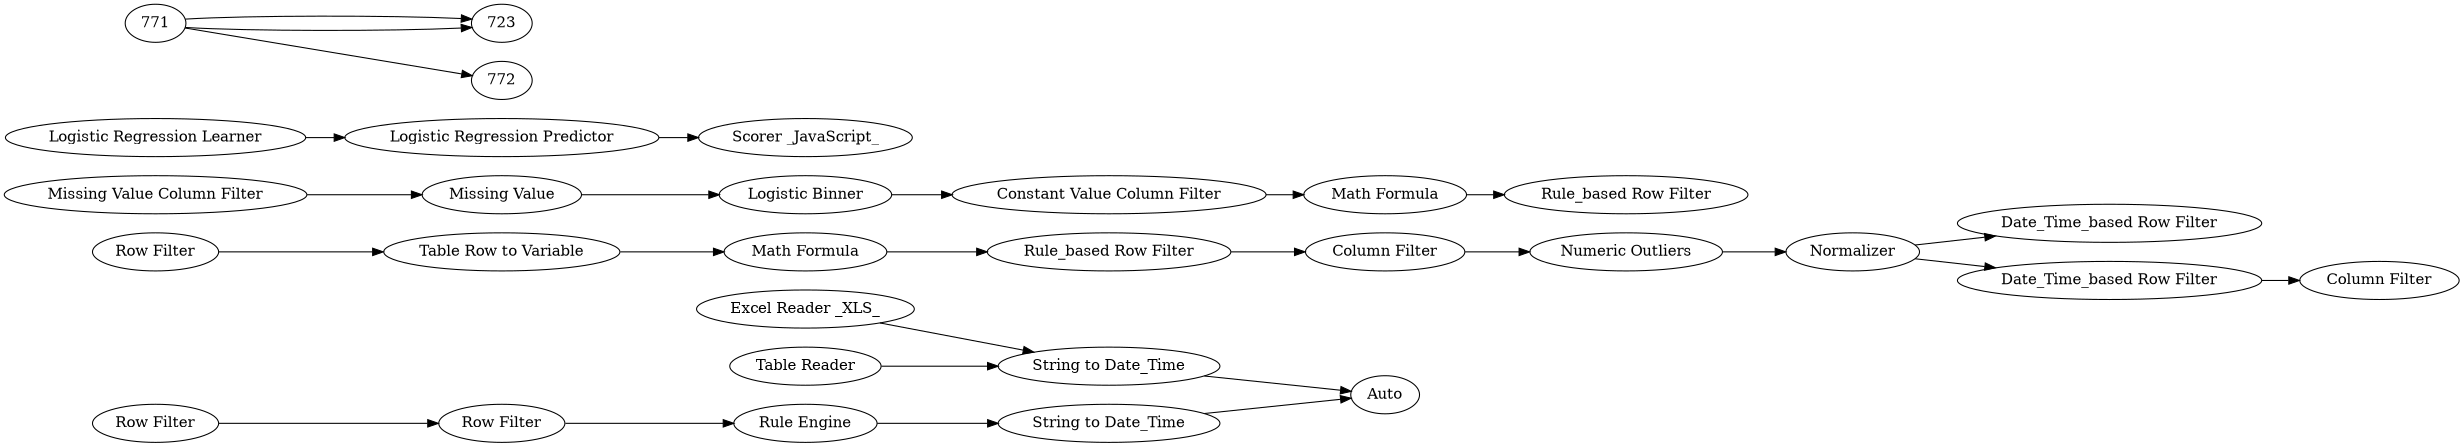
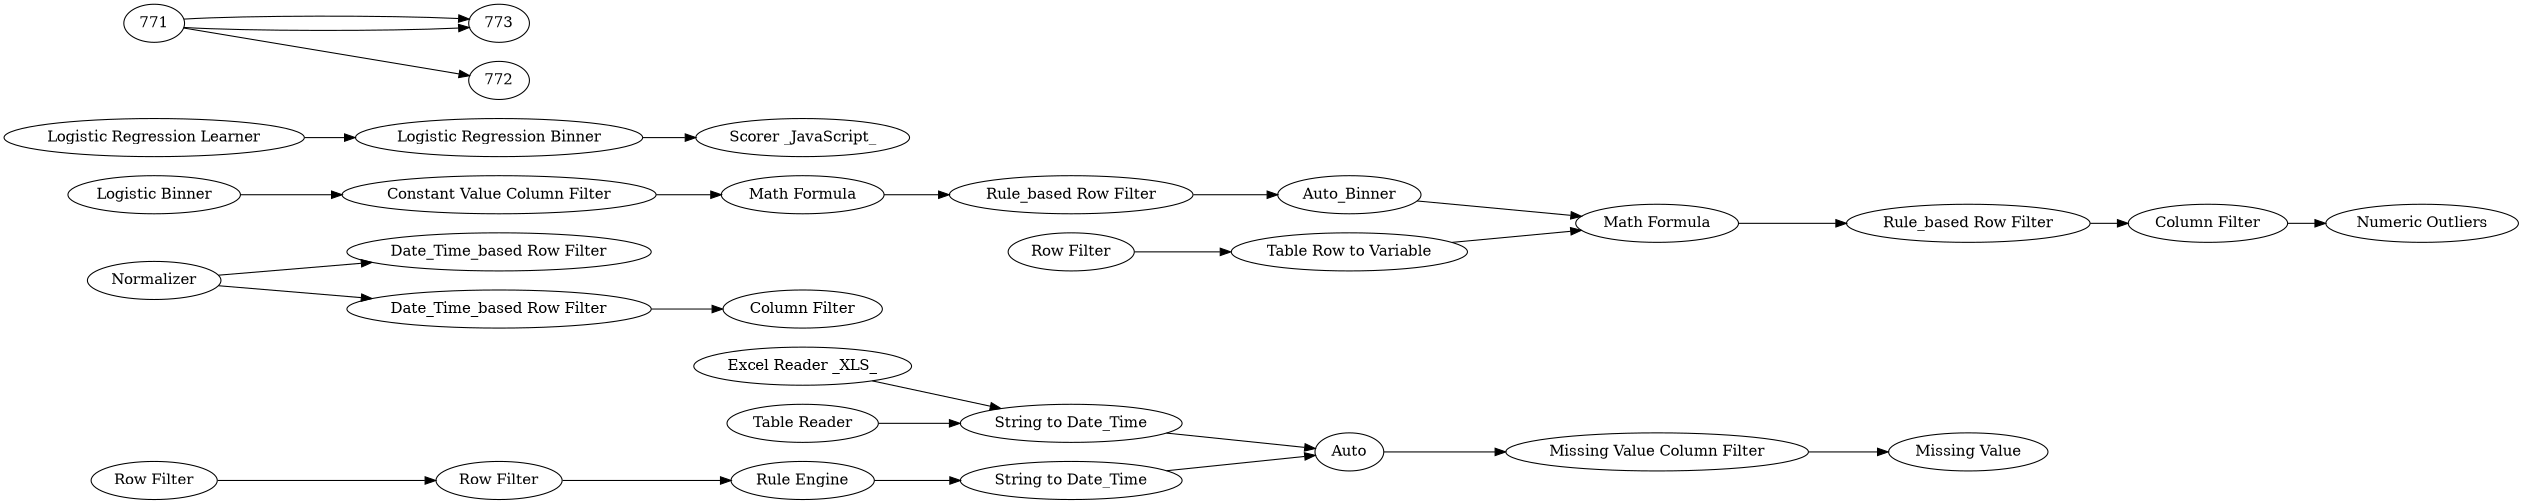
node "723": label "723" -> "773"
node "Logistic Regression Predictor": label "Logistic Regression Predictor" -> "Logistic Regression Binner"
edge "Missing Value" -> "Logistic Binner": removed
node "Auto_Binner": added
edge "Numeric Outliers" -> "Normalizer": removed
edge "Auto" -> "Missing Value Column Filter": added
